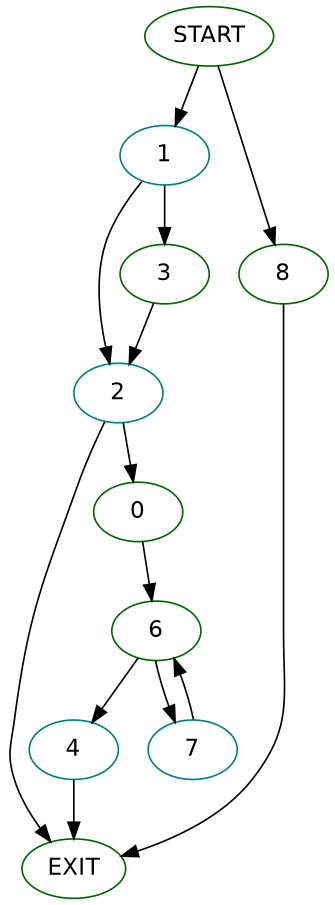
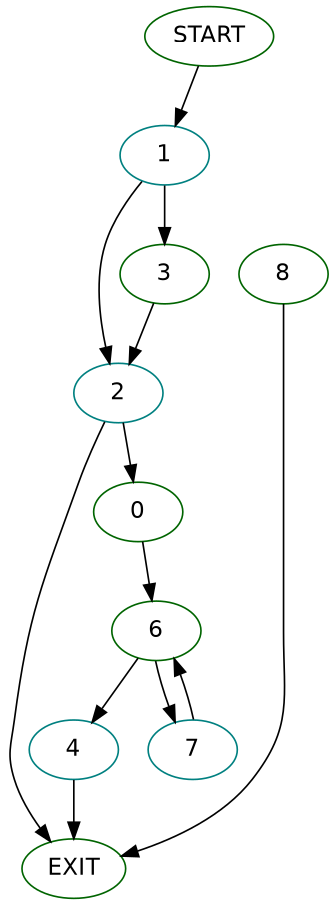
edge "START" -> "8": removed
